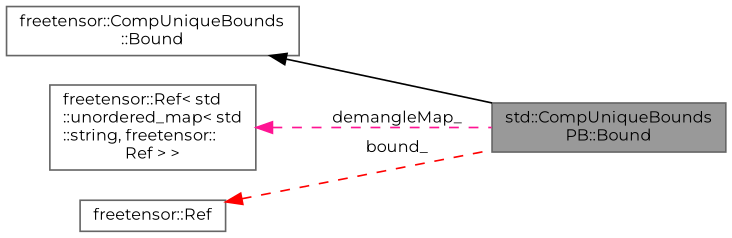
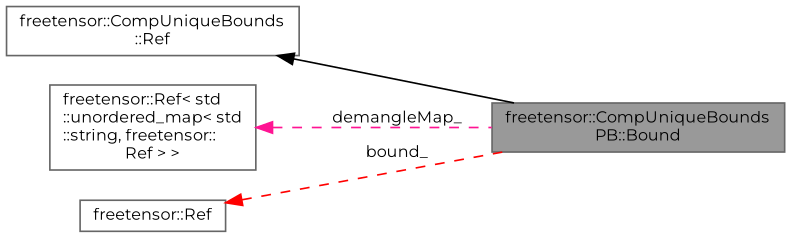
node "freetensor::CompUniqueBounds ::Bound": label "freetensor::CompUniqueBounds ::Bound" -> "freetensor::CompUniqueBounds ::Ref"
node "std::CompUniqueBounds PB::Bound": label "std::CompUniqueBounds PB::Bound" -> "freetensor::CompUniqueBounds PB::Bound"
